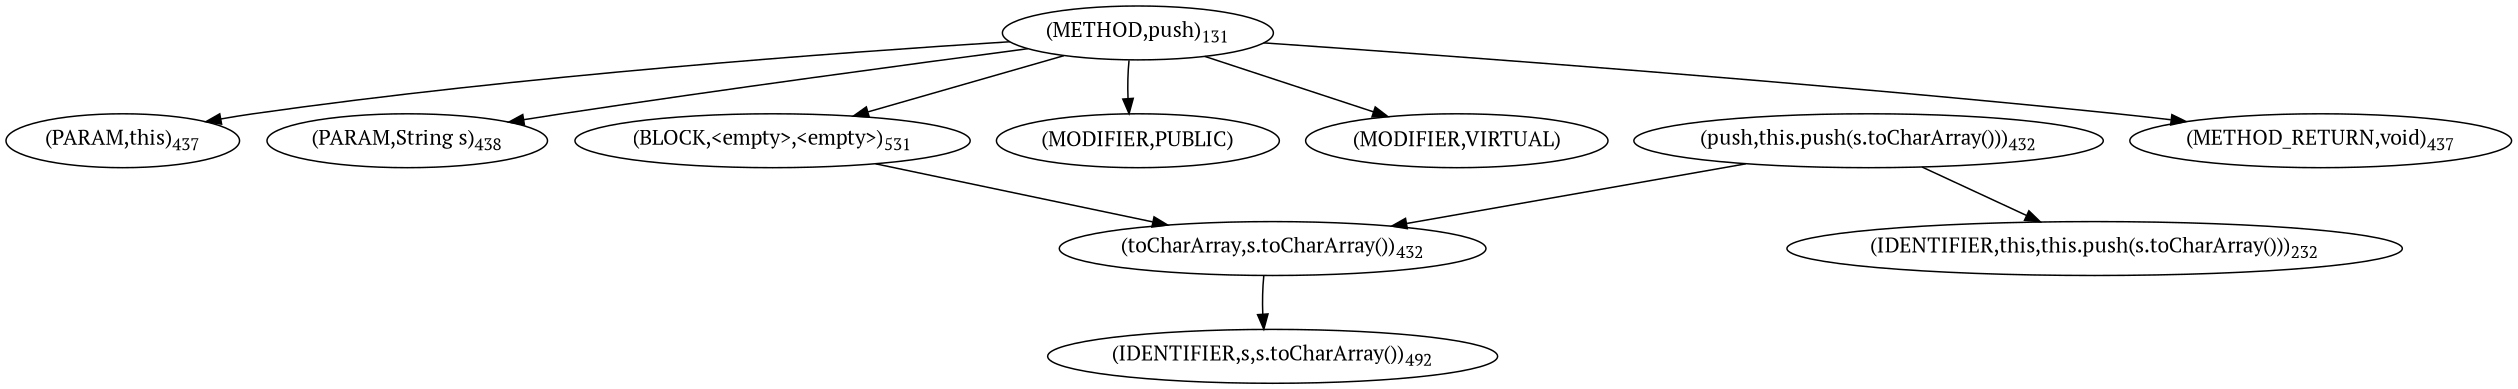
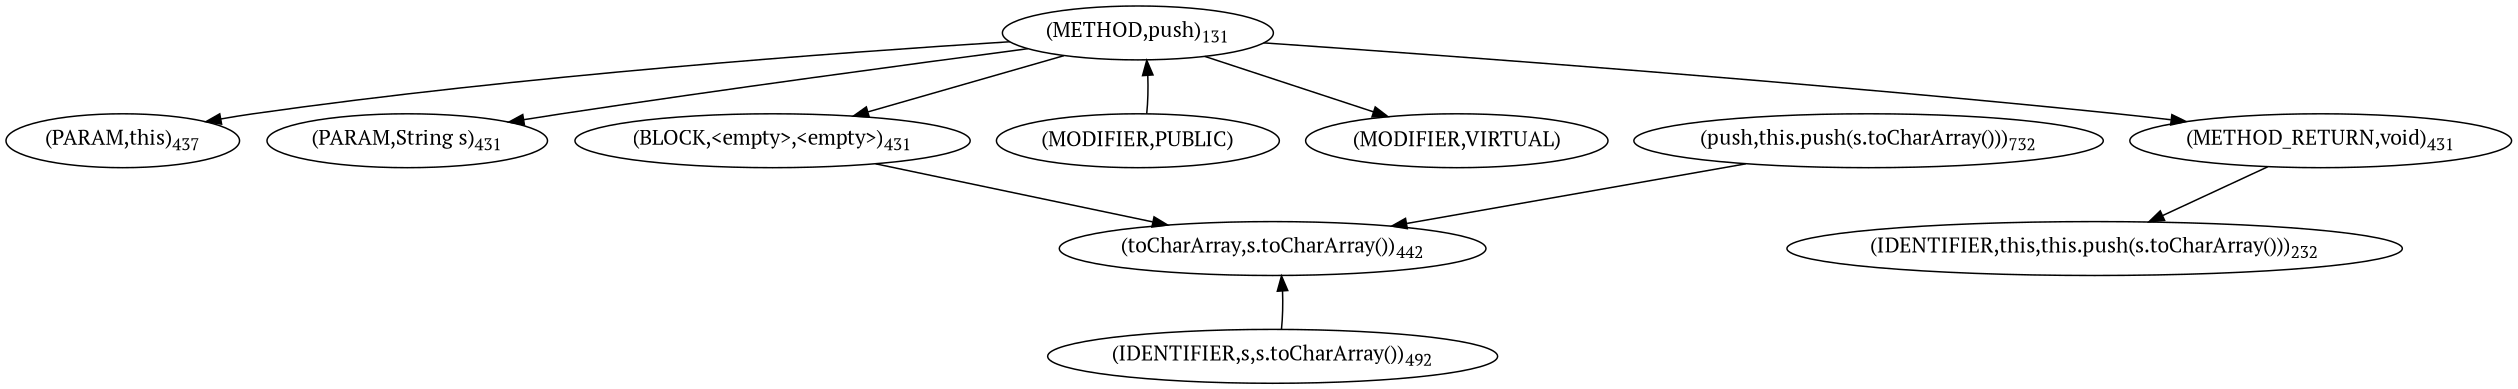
edge "(METHOD,push)" -> "(MODIFIER,PUBLIC)": reversed
node "(PARAM,String s)": text "438" -> "431"
node "(BLOCK,<empty>,<empty>)": text "531" -> "431"
node "(push,this.push(s.toCharArray()))": text "432" -> "732"
node "(METHOD_RETURN,void)": text "437" -> "431"
edge "(push,this.push(s.toCharArray()))" -> "(IDENTIFIER,this,this.push(s.toCharArray()))": now "(METHOD_RETURN,void)" -> "(IDENTIFIER,this,this.push(s.toCharArray()))"
node "(toCharArray,s.toCharArray())": text "432" -> "442"
edge "(toCharArray,s.toCharArray())" -> "(IDENTIFIER,s,s.toCharArray())": reversed
